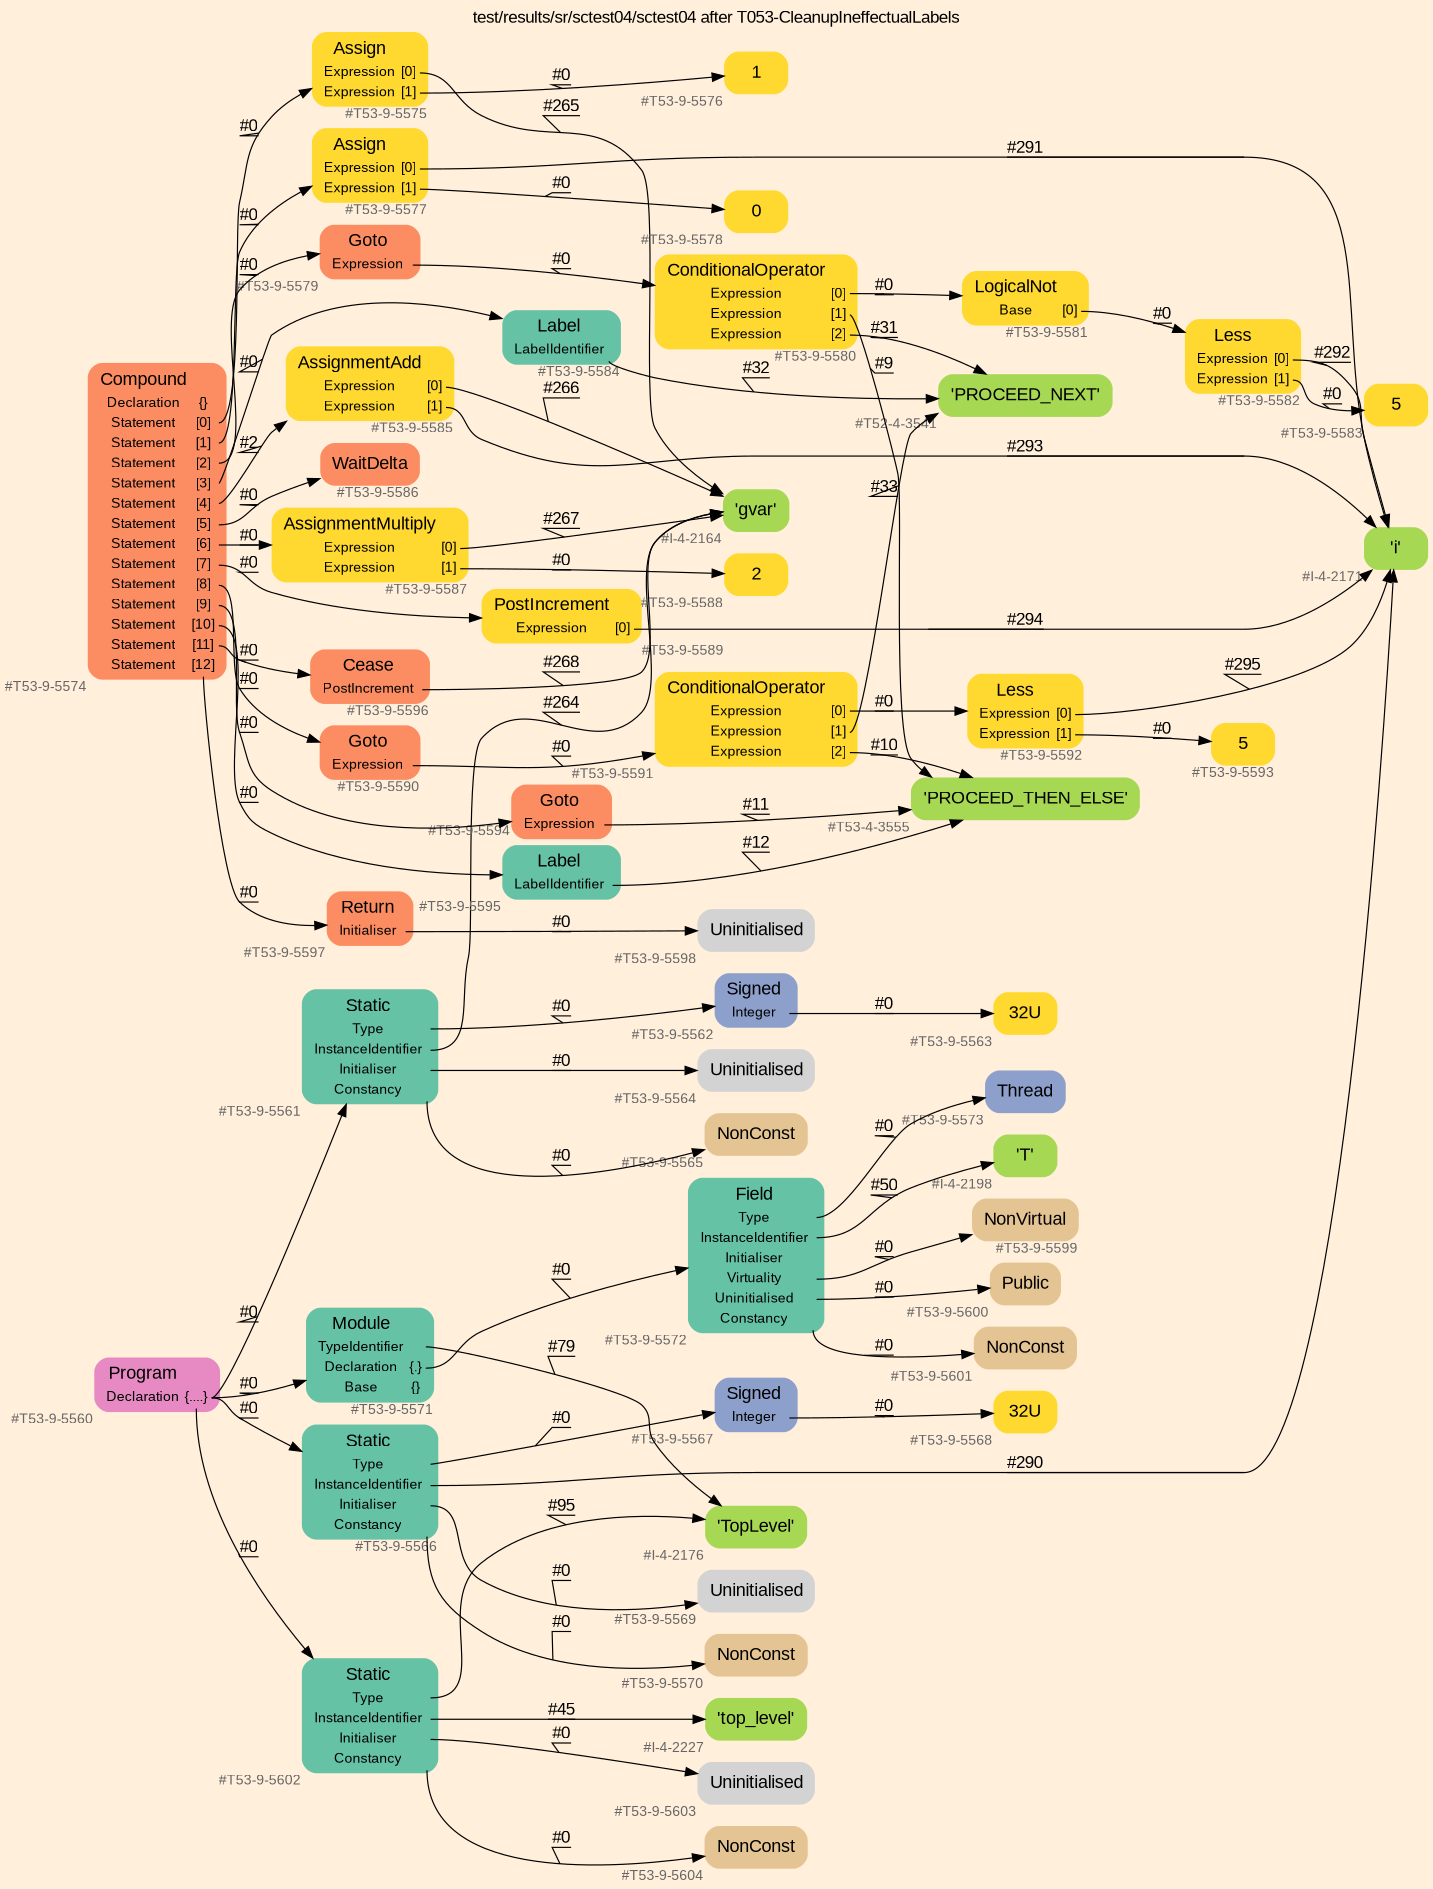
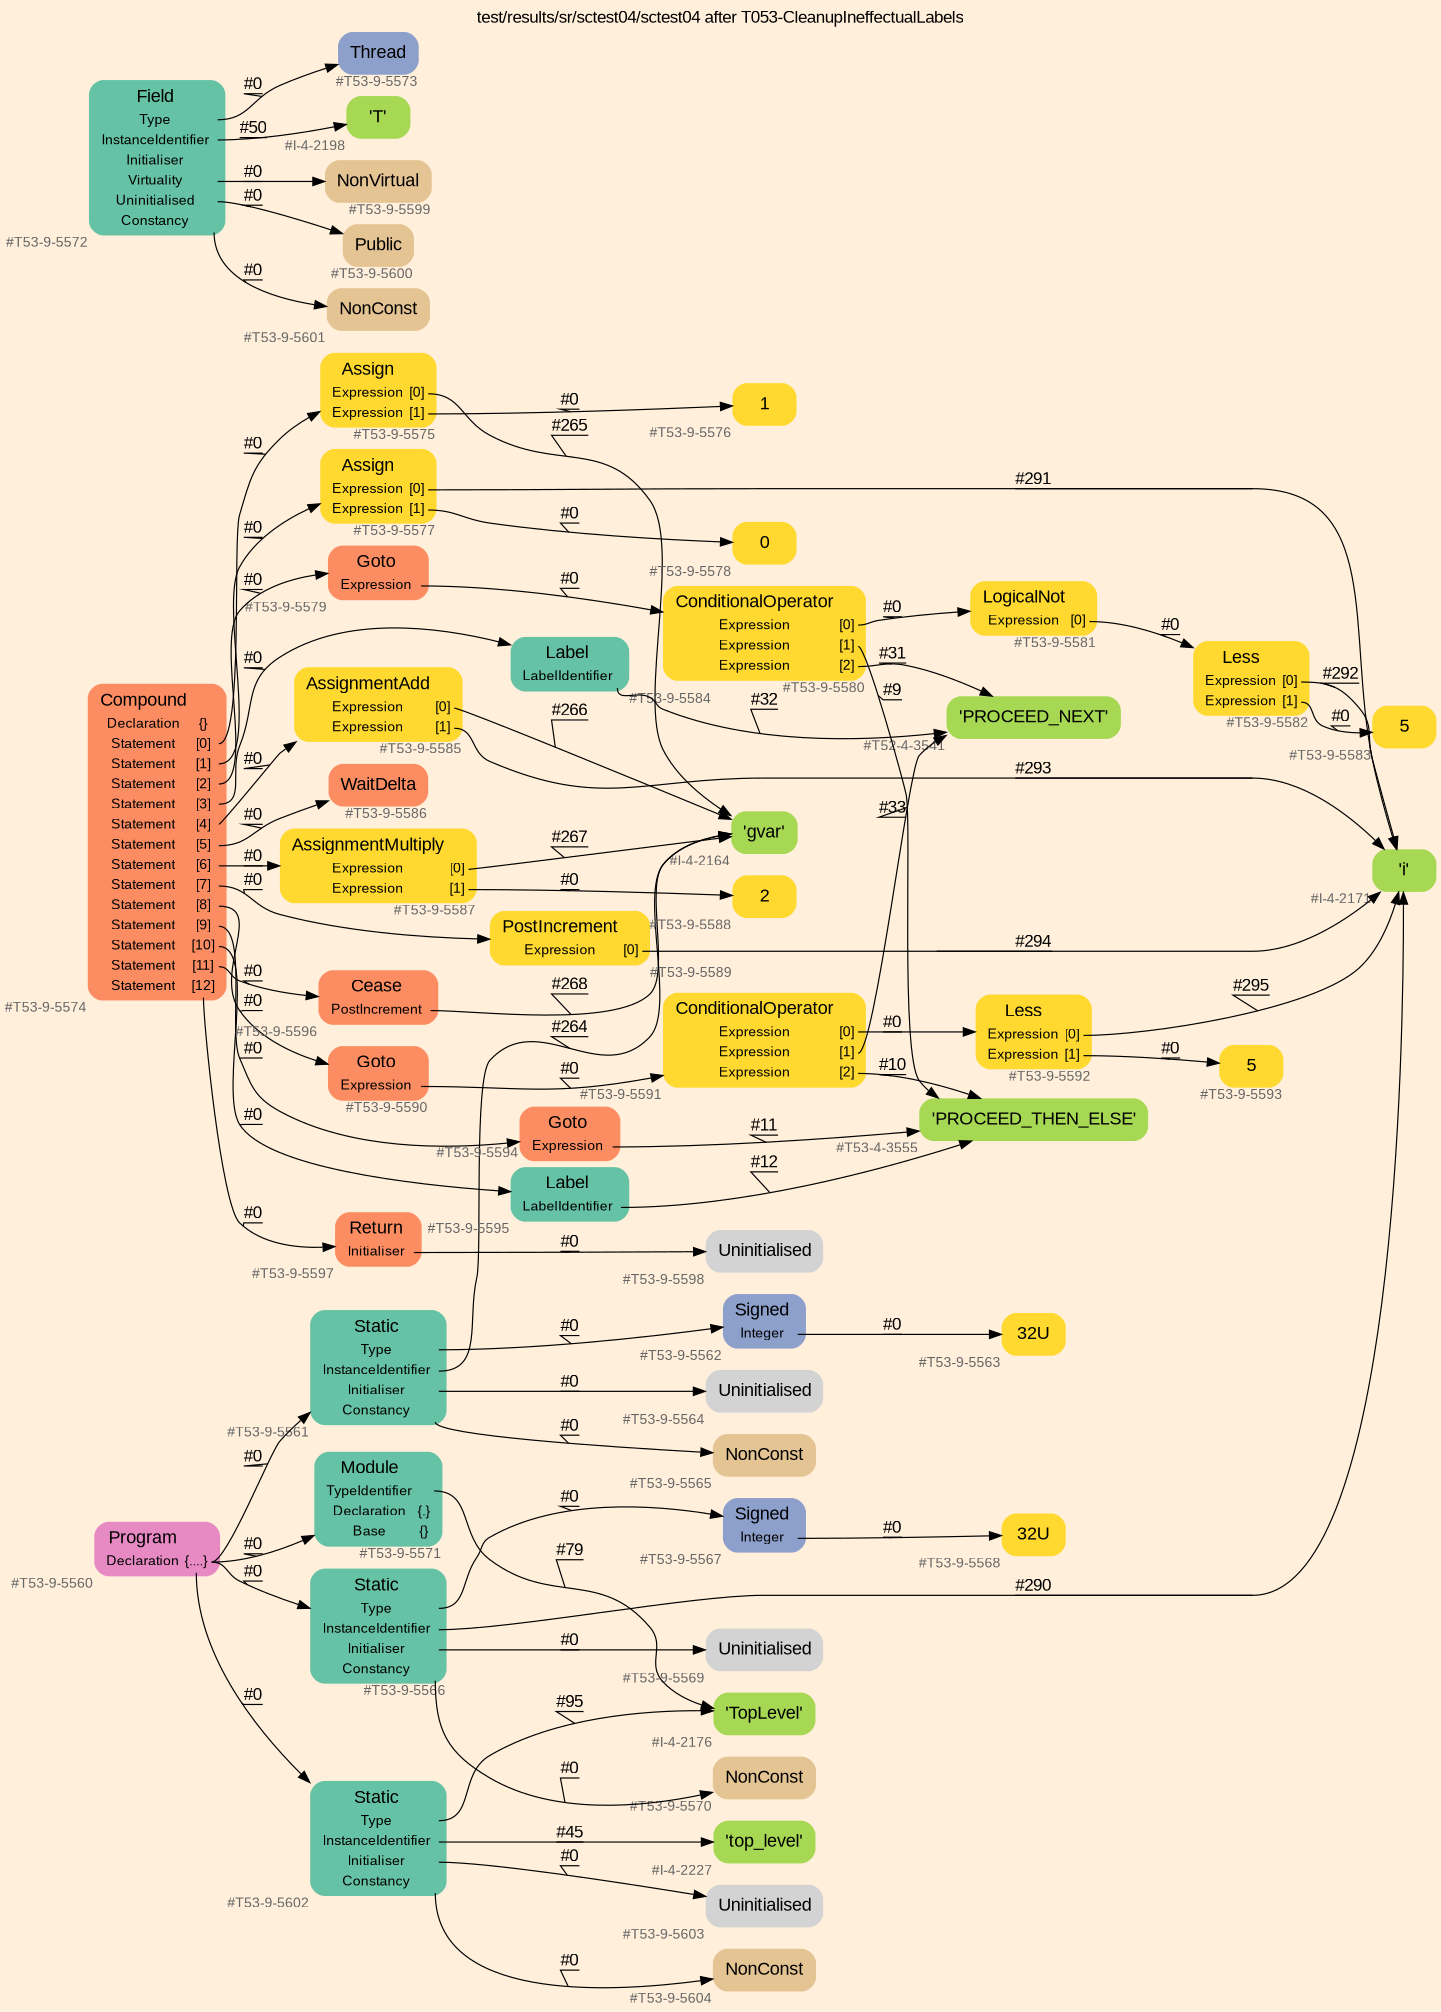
node "LogicalNot": text "Base" -> "Expression"
edge "Compound" -> "AssignmentAdd": label "#2" -> "#0"
edge "Module" -> "Field": removed, label "#0"
